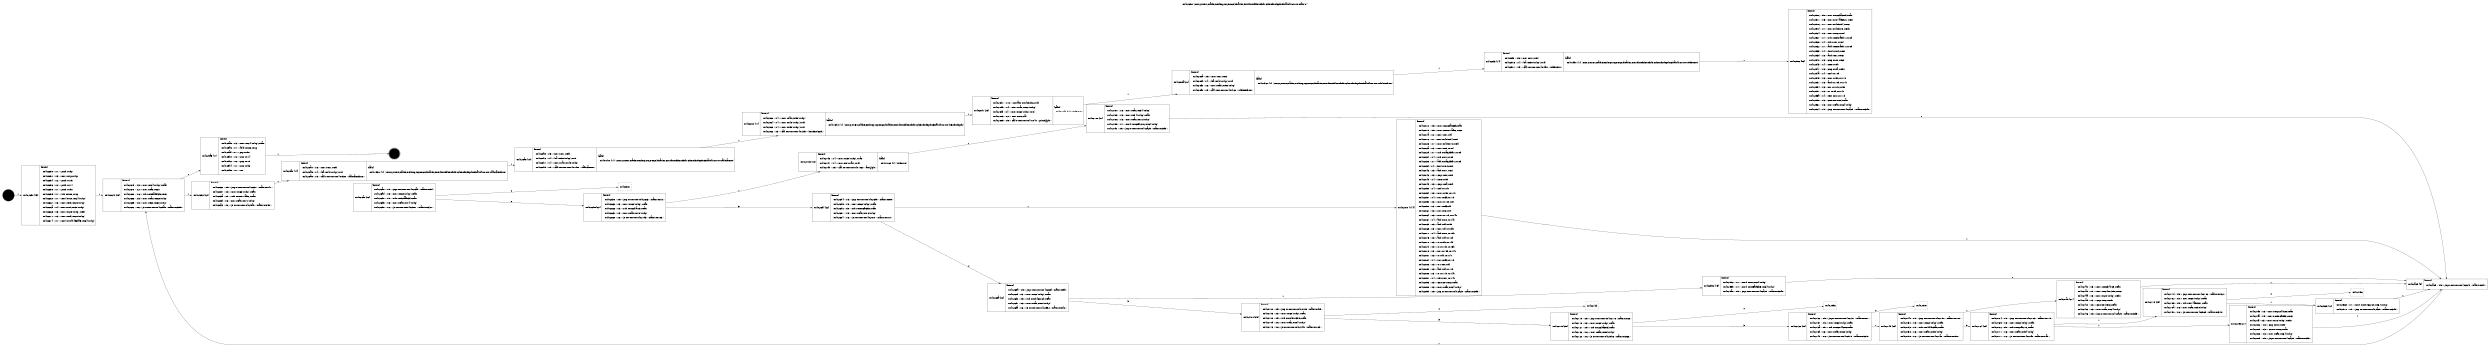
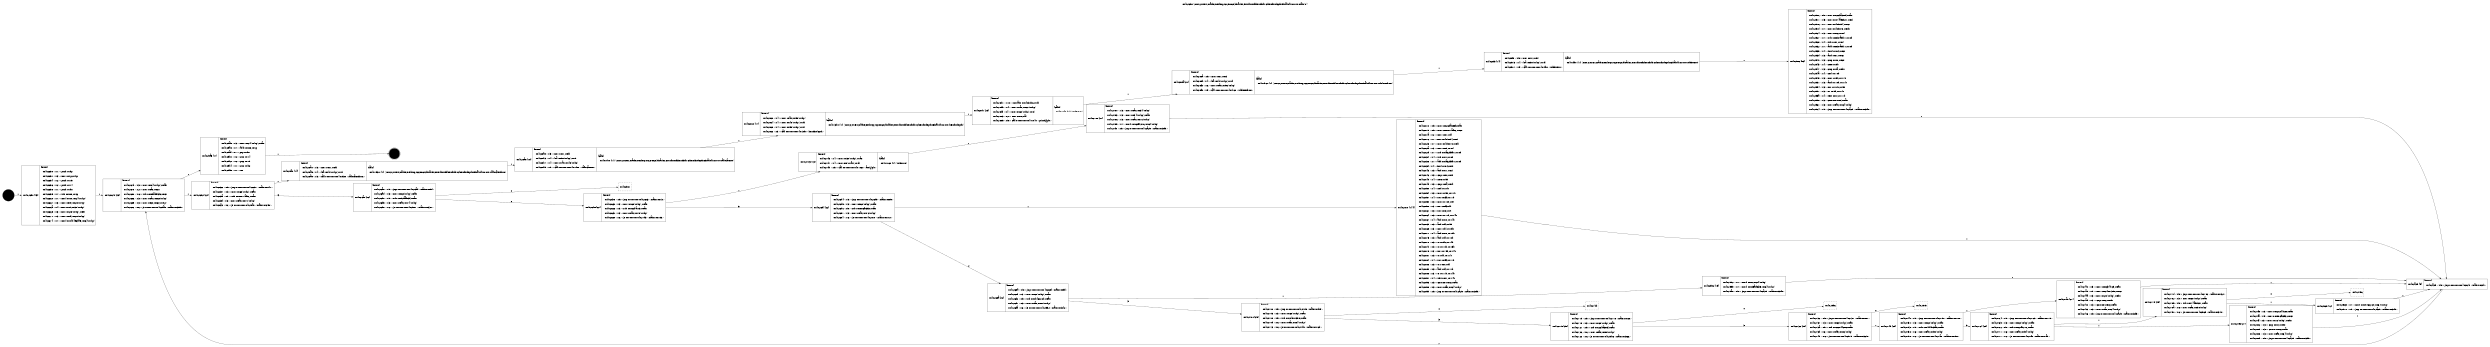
edge "0x402692 [22]" -> "0x4026a8 [22]": added, label "6"
